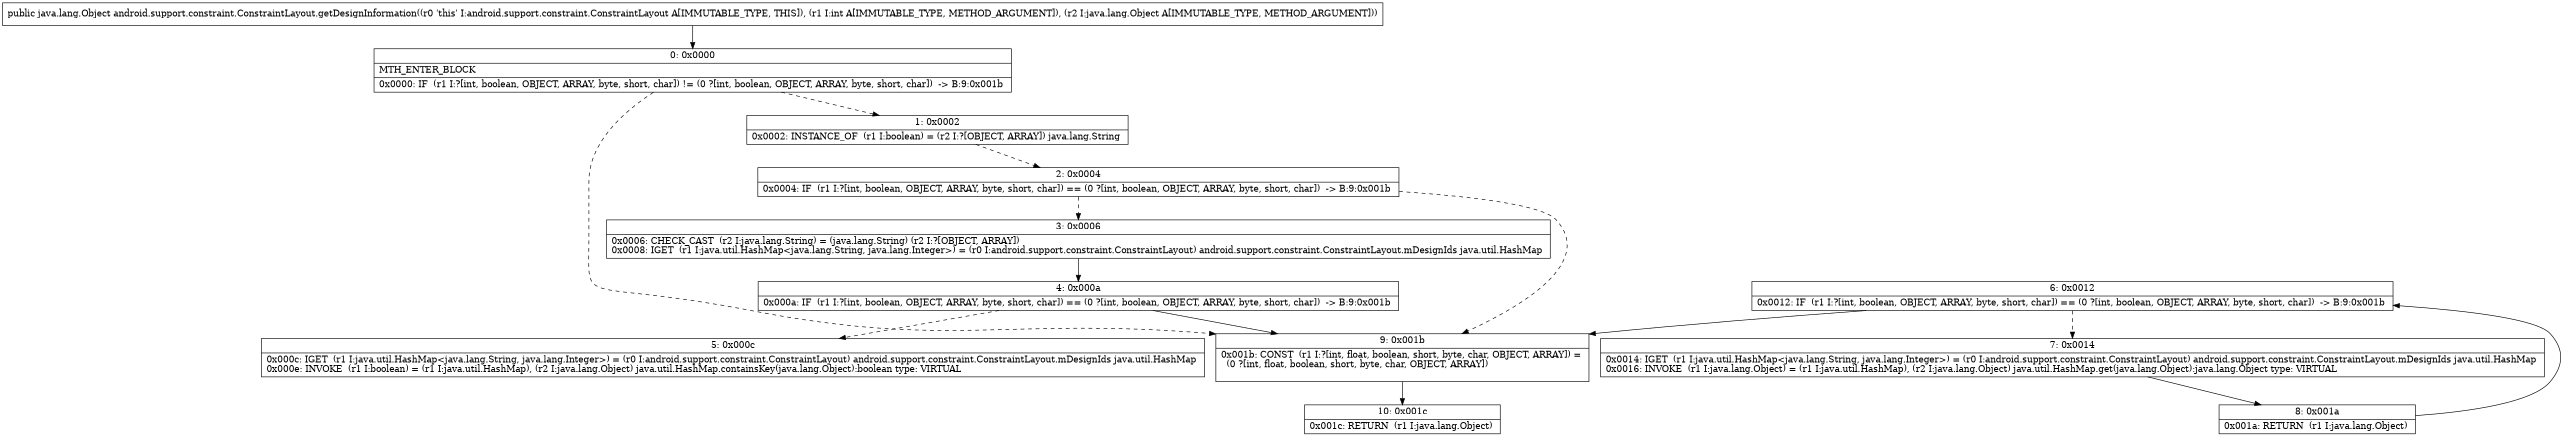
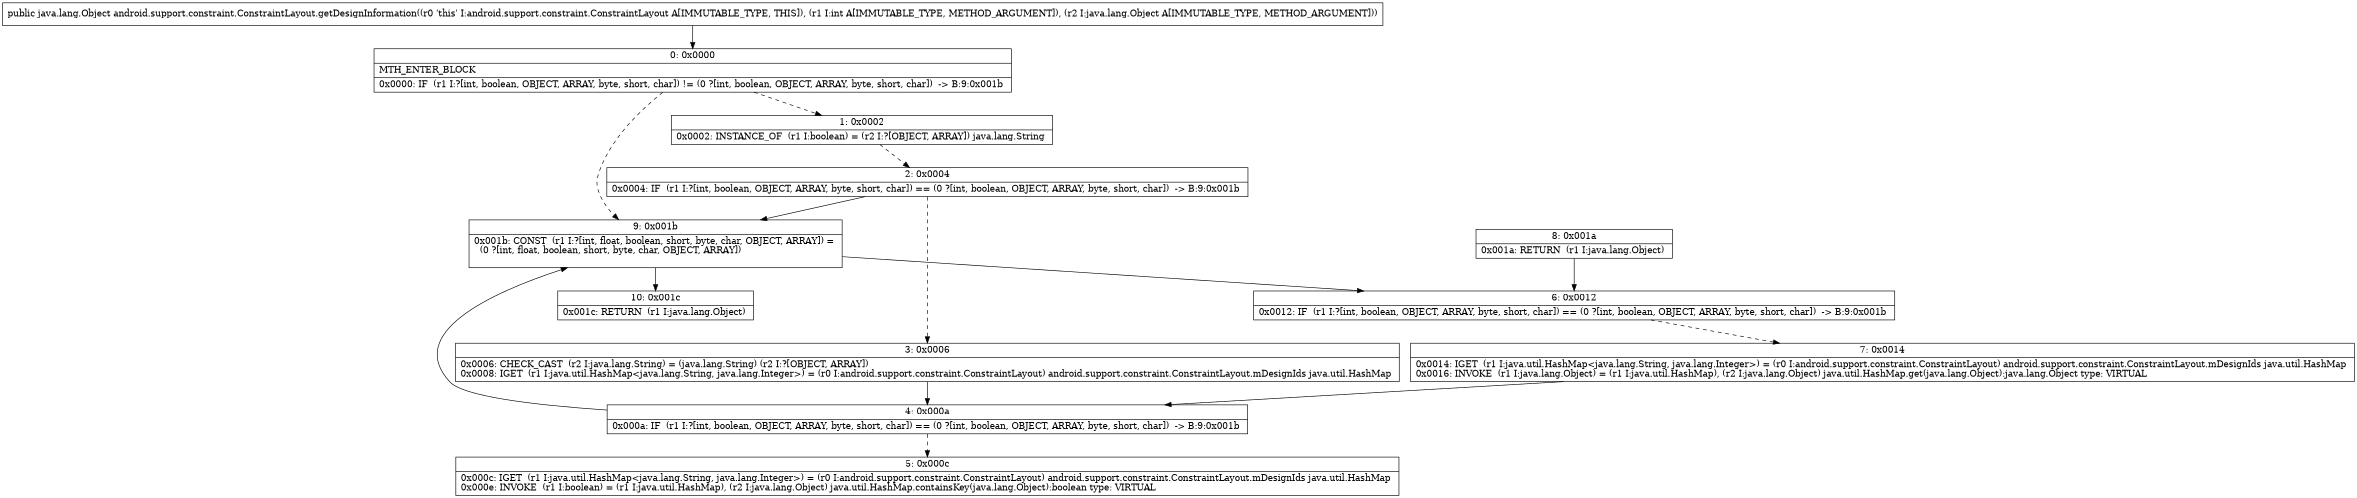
edge "2: 0x0004" -> "9: 0x001b": style dashed -> solid
edge "6: 0x0012" -> "9: 0x001b": reversed
edge "7: 0x0014" -> "8: 0x001a": now "7: 0x0014" -> "4: 0x000a"
